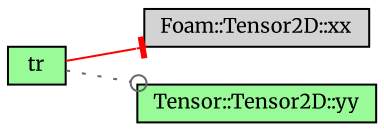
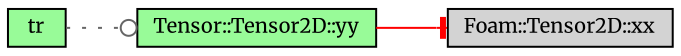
edge "tr" -> "Foam::Tensor2D::xx": now "Tensor::Tensor2D::yy" -> "Foam::Tensor2D::xx"
